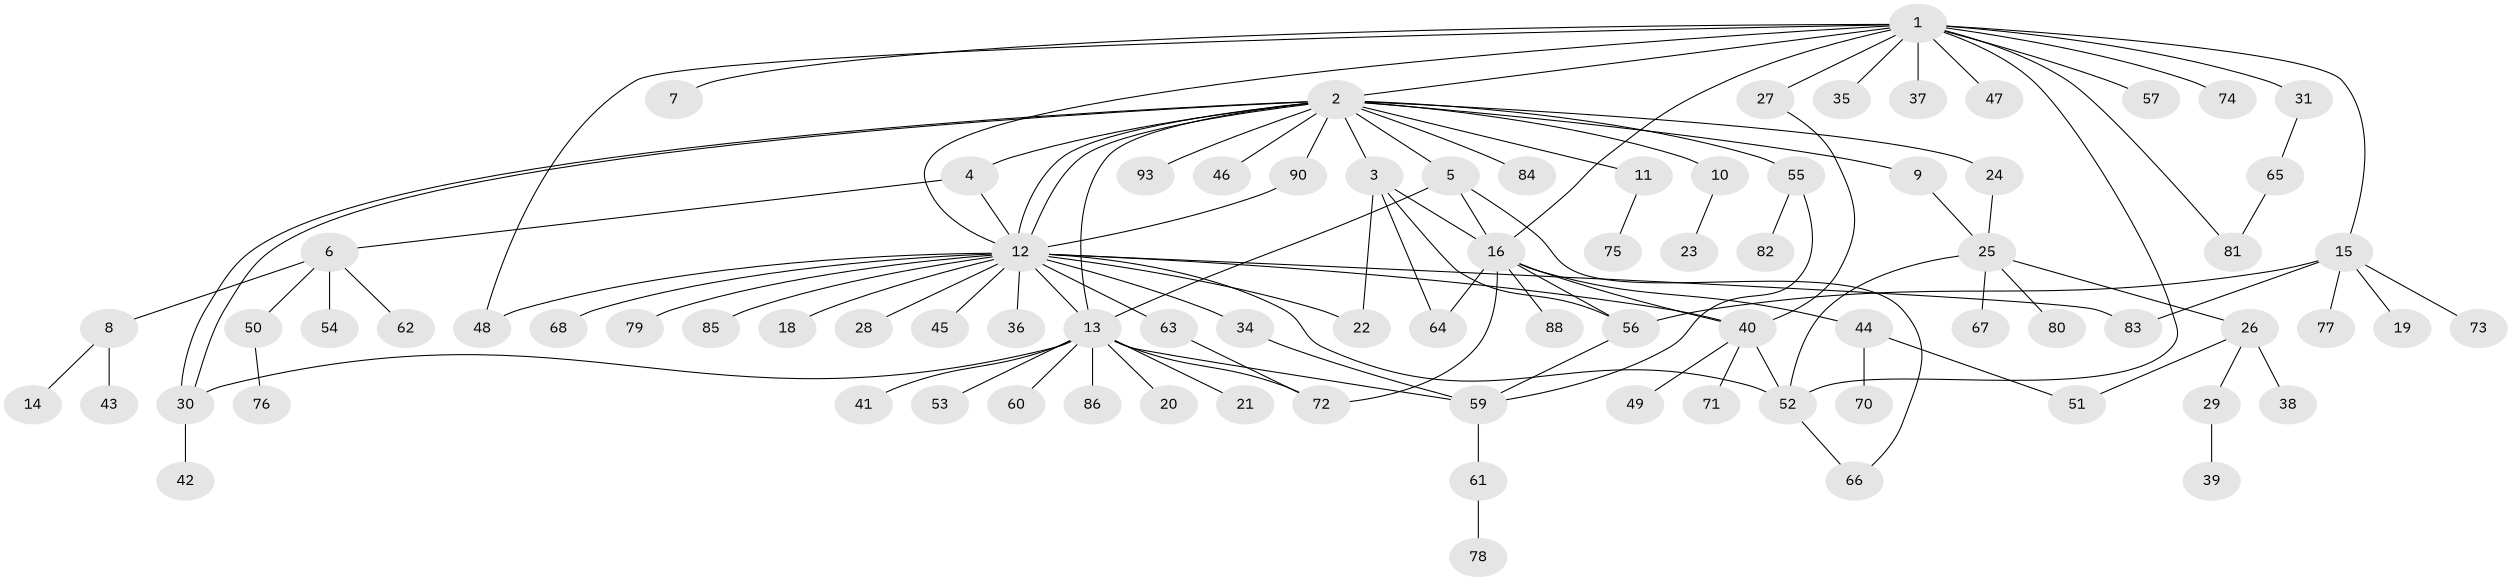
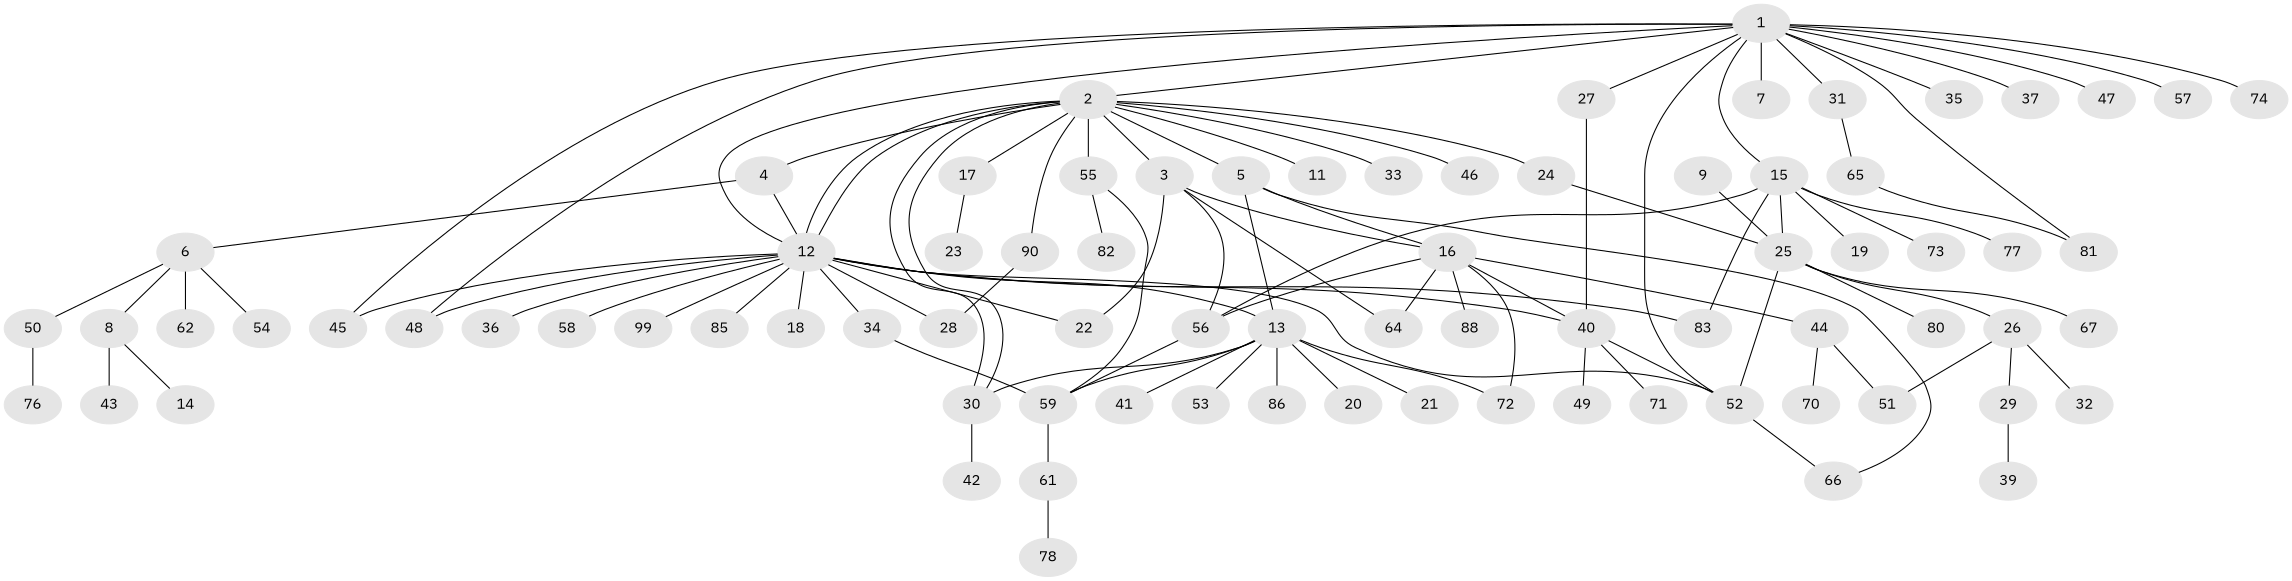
edge "1" -- "16": now "1" -- "45"
edge "2" -- "9": removed
edge "2" -- "13": removed
node "93": label "93" -> "33"
node "84": removed
node "10": label "10" -> "17"
edge "15" -- "25": added
edge "90" -- "12": now "90" -- "28"
node "75": removed
node "68": label "68" -> "58"
node "79": label "79" -> "99"
node "63": removed
node "60": removed
node "38": label "38" -> "32"
